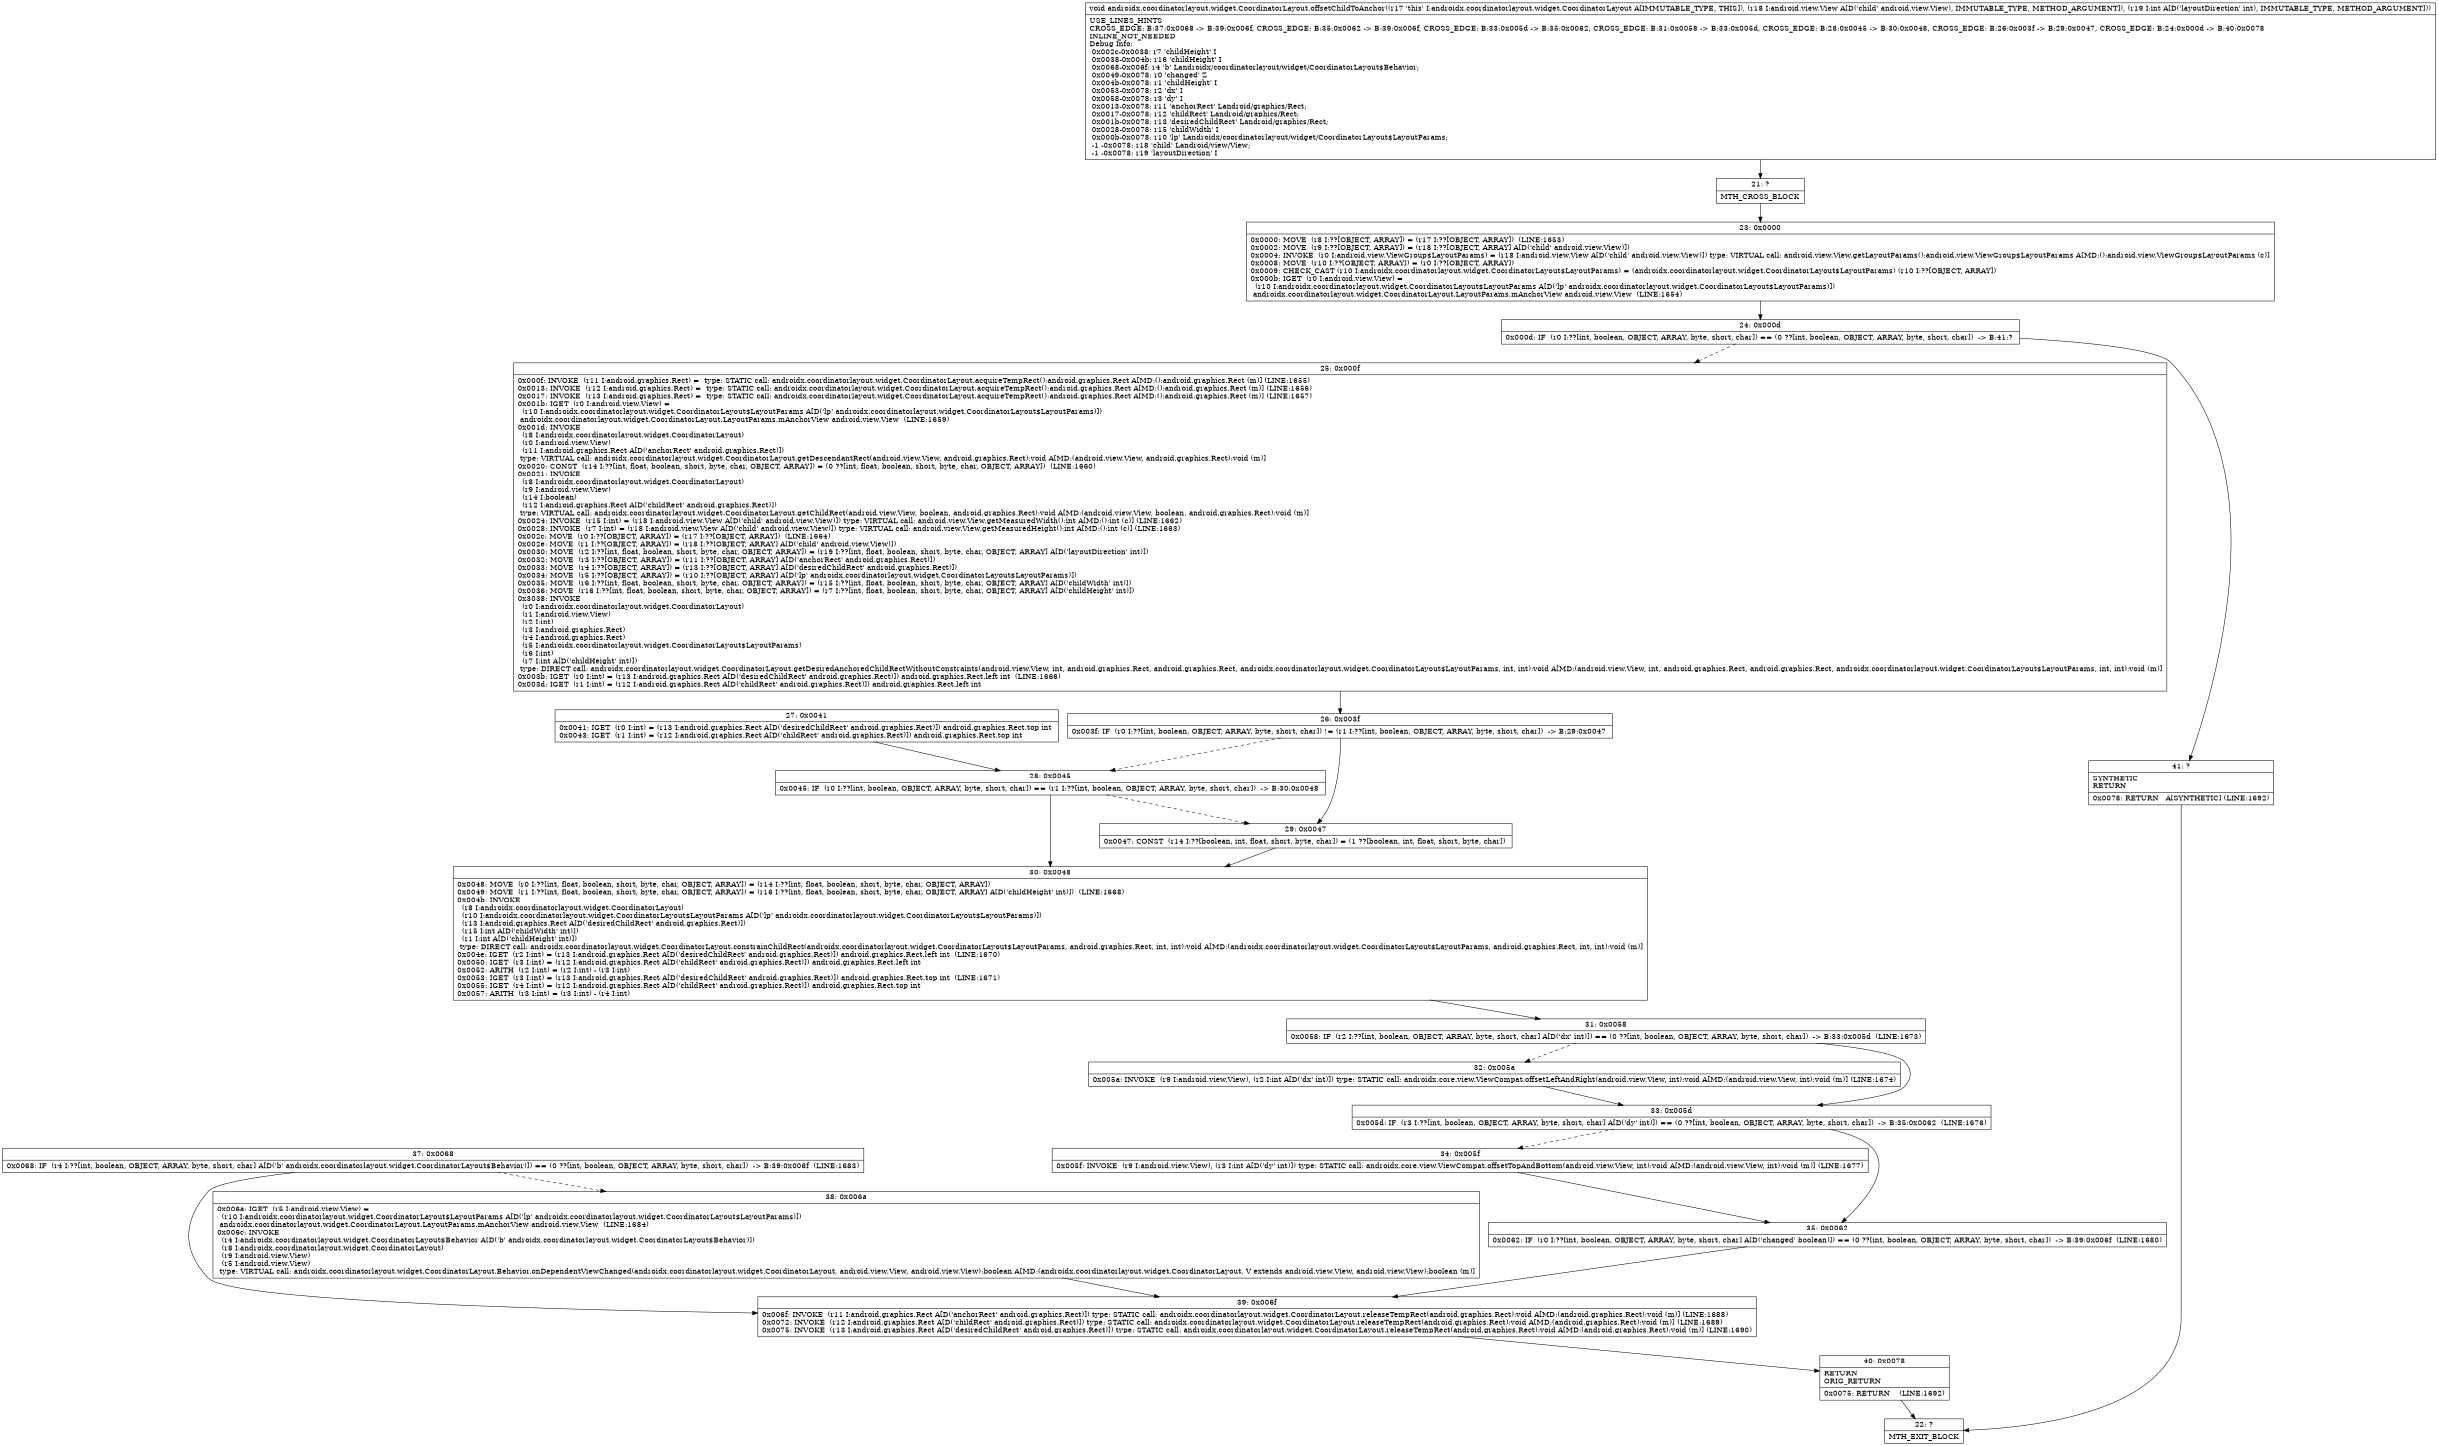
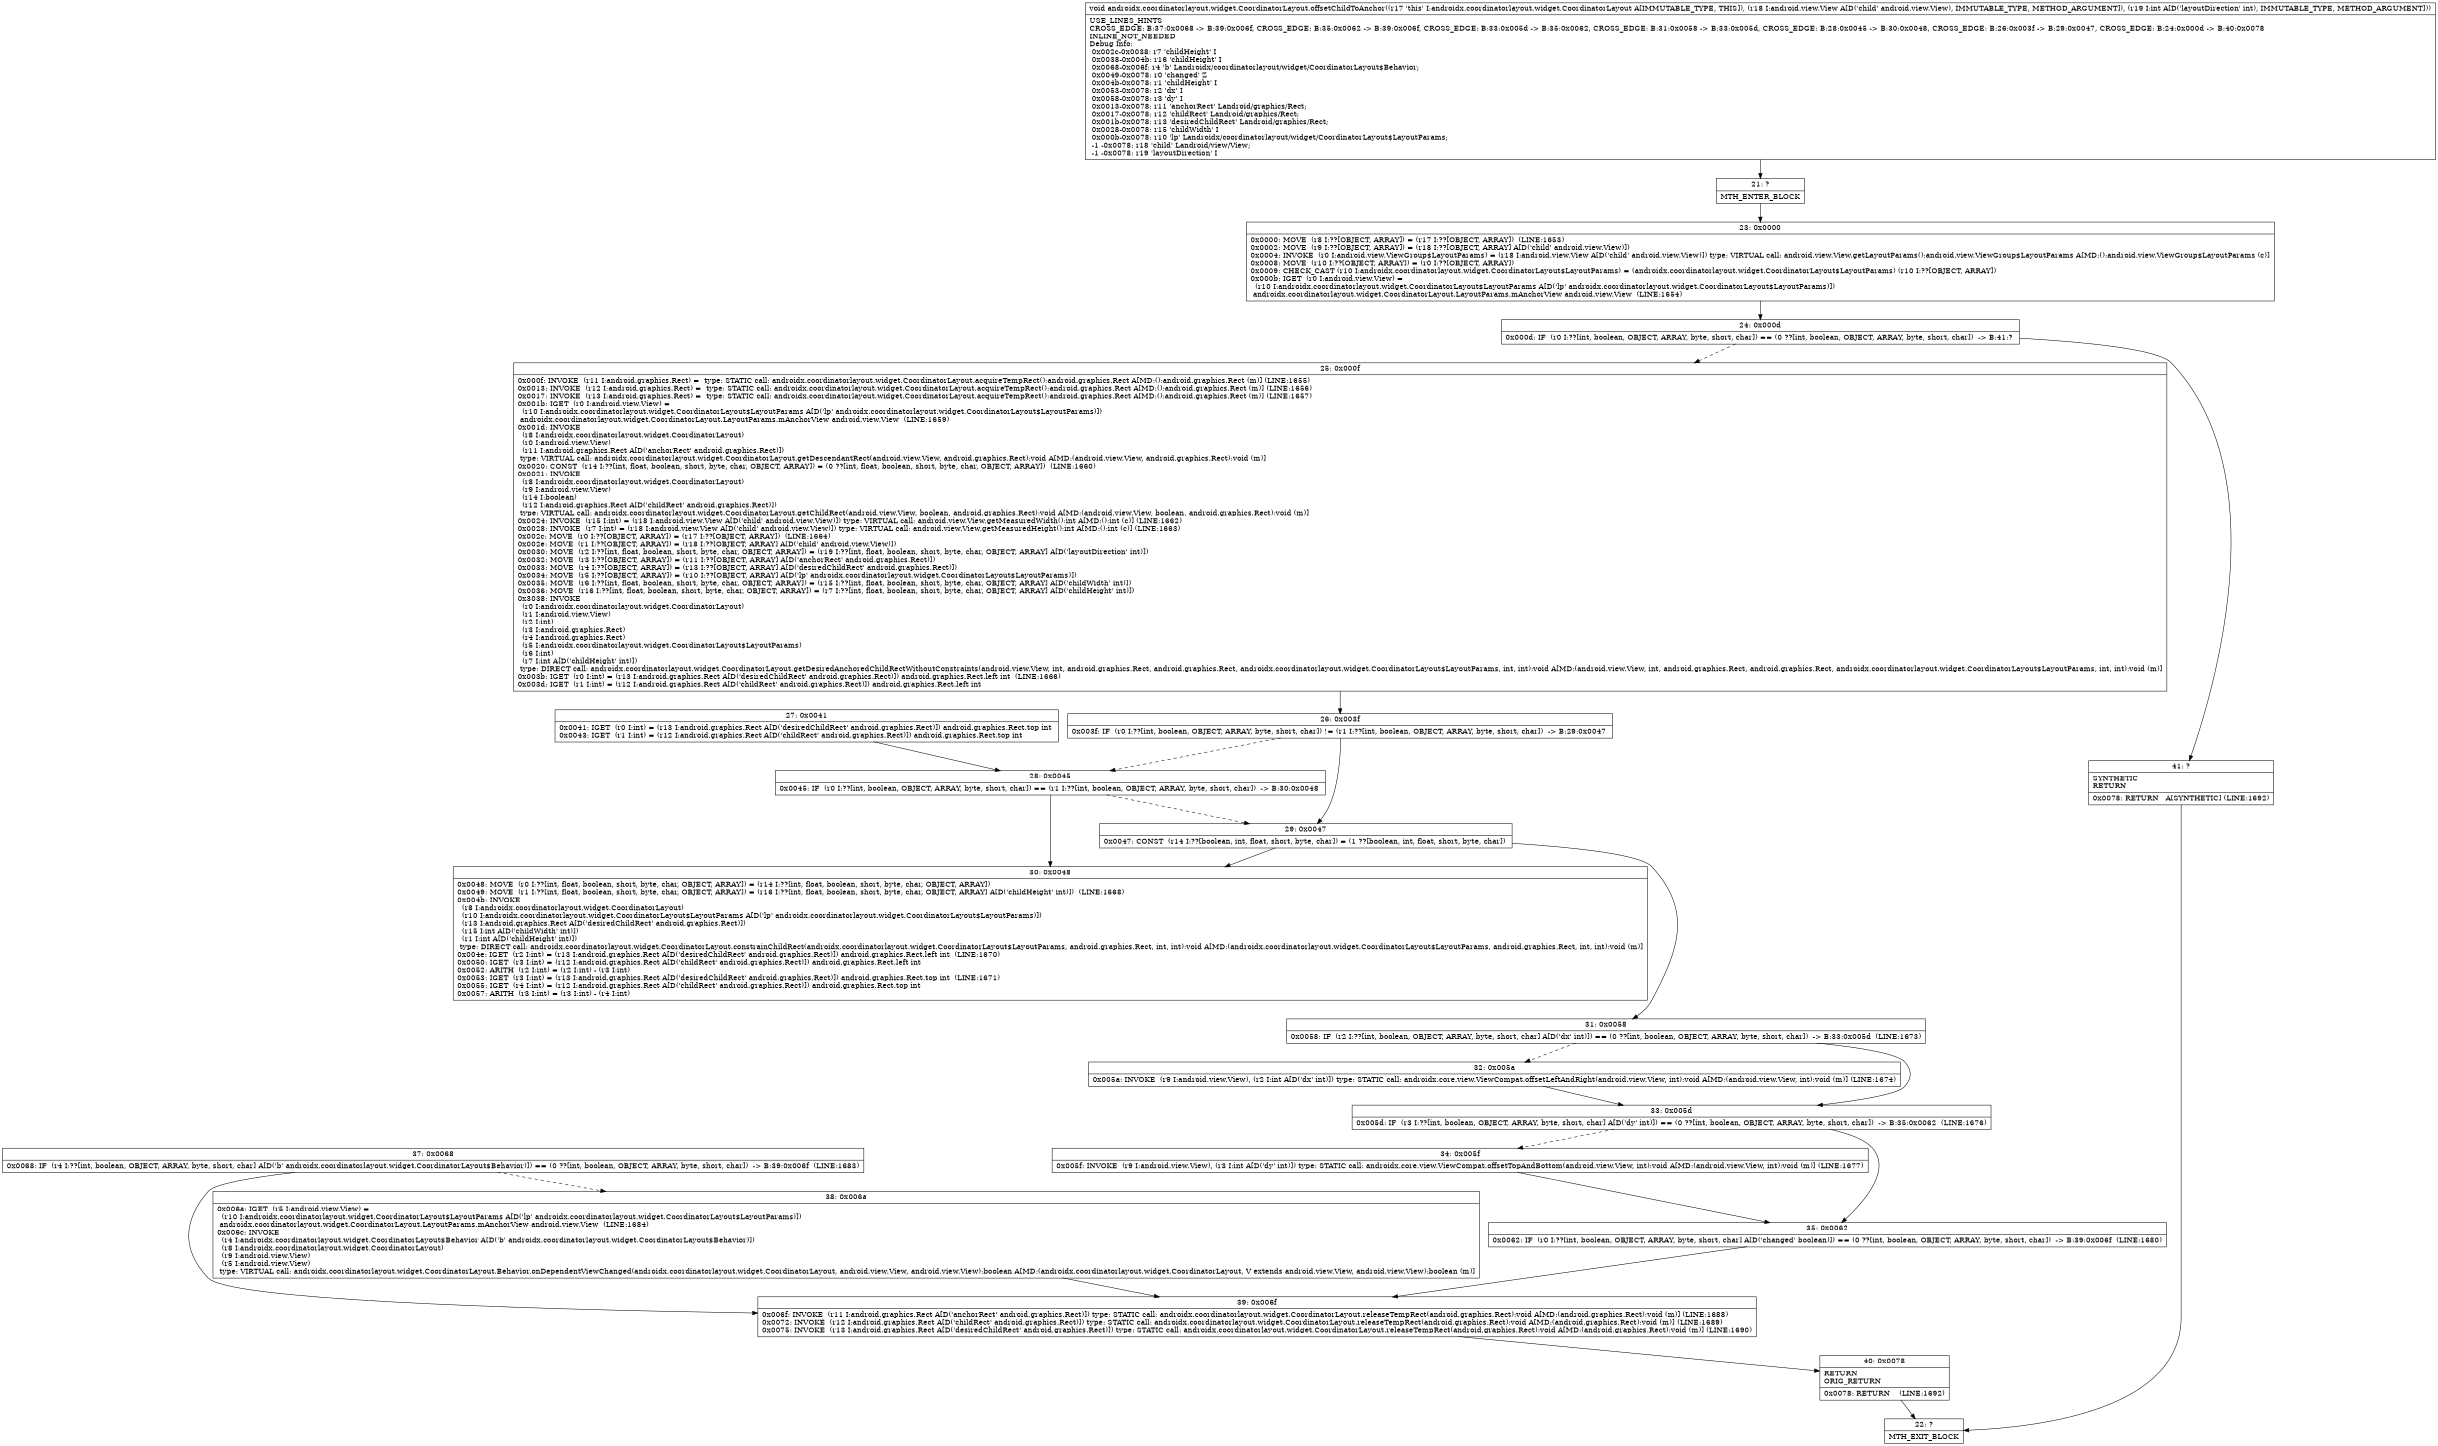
node "21: ?": text "MTH_CROSS_BLOCK" -> "MTH_ENTER_BLOCK"
edge "30: 0x0048" -> "31: 0x0058": now "29: 0x0047" -> "31: 0x0058"
node "40: 0x0078": text "0x0075: RETURN    (LINE:1692)" -> "0x0078: RETURN    (LINE:1692)"
